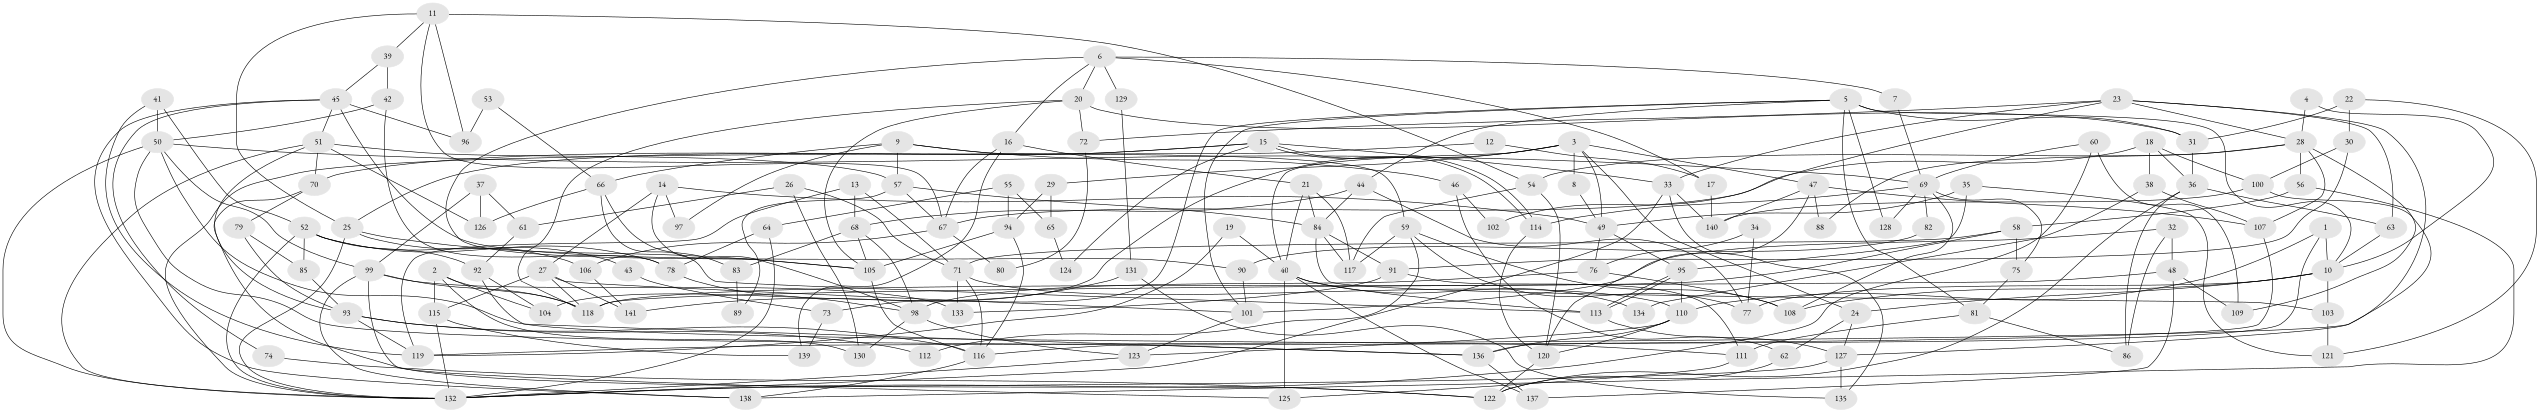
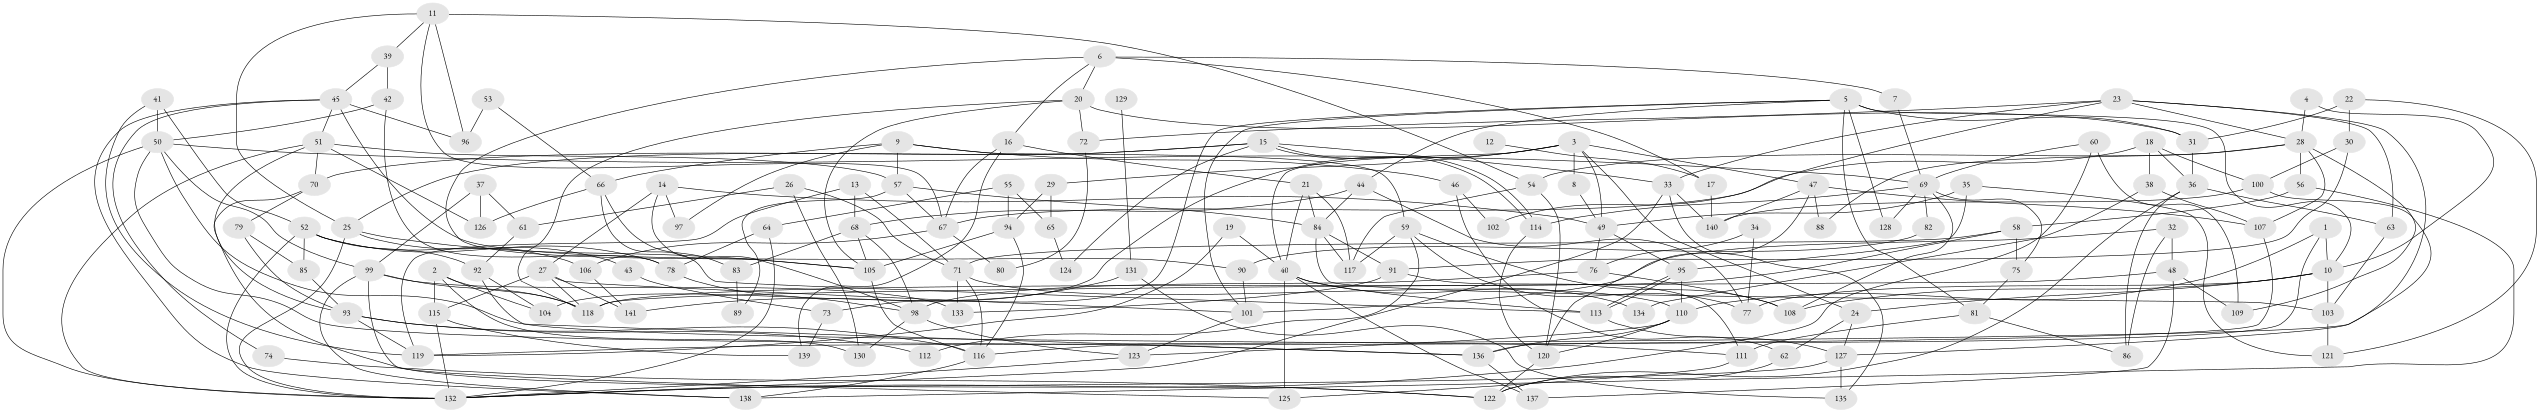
edge "6" -- "129": removed
edge "12" -- "132": removed
edge "63" -- "10": now "63" -- "103"
